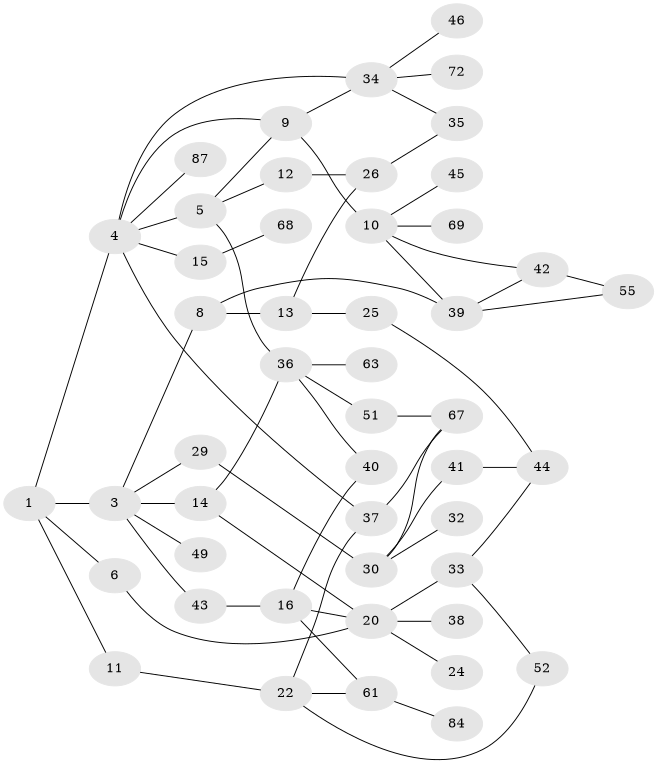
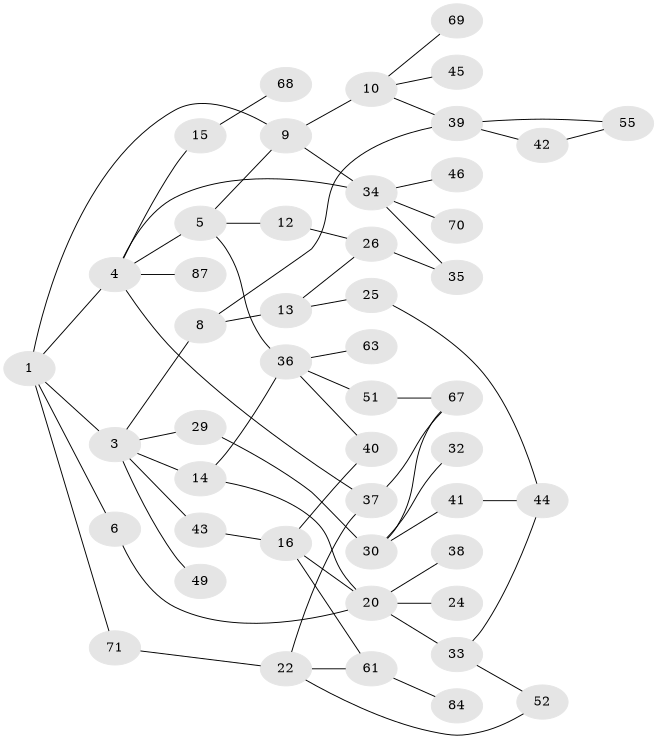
node "72": label "72" -> "70"
edge "9" -- "4": now "9" -- "1"
edge "10" -- "42": removed
node "11": label "11" -> "71"
